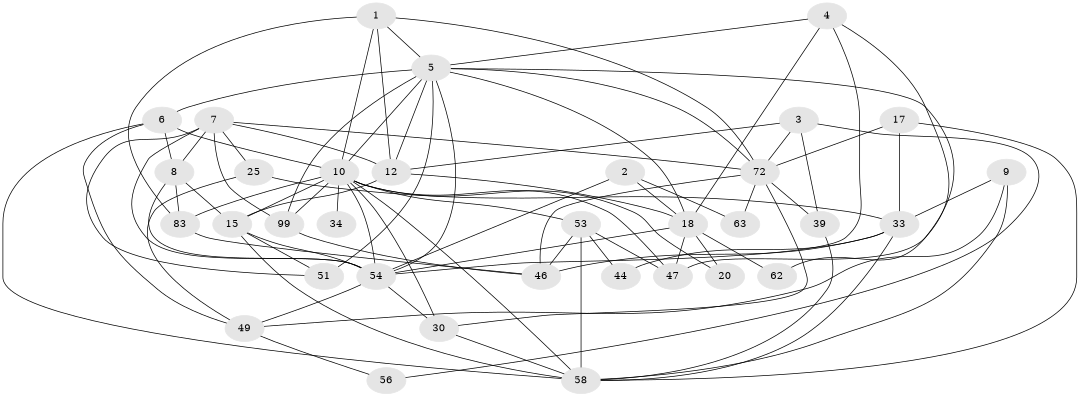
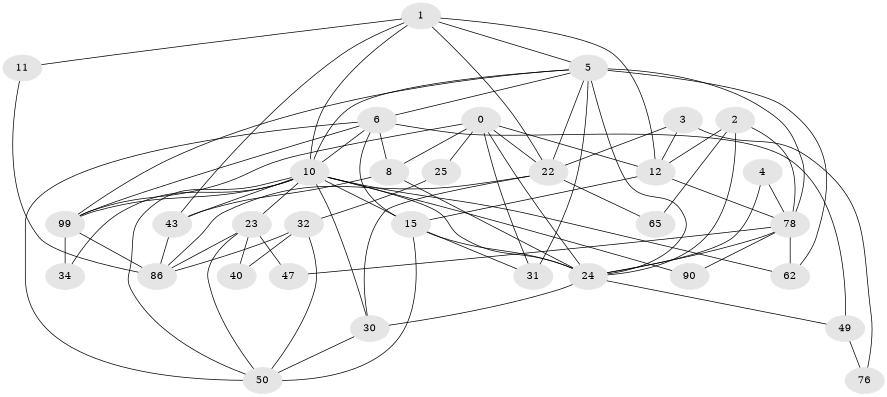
edge "4" -- "5": removed
node "11": added
node "7": label "7" -> "0"
edge "5" -- "12": now "2" -- "12"
node "17": removed
edge "6" -- "99": added
node "72": label "72" -> "22"
node "9": removed
edge "8" -- "15": now "6" -- "15"
edge "10" -- "47": now "10" -- "62"
node "83": label "83" -> "43"
node "53": label "53" -> "23"
node "18": label "18" -> "78"
node "63": label "63" -> "65"
node "39": removed
node "33": label "33" -> "32"
edge "99" -- "34": added
edge "25" -- "49": removed
edge "4" -- "47": removed
node "51": label "51" -> "31"
node "54": label "54" -> "24"
node "46": label "46" -> "86"
node "44": label "44" -> "40"
node "20": label "20" -> "90"
node "56": label "56" -> "76"
node "58": label "58" -> "50"
